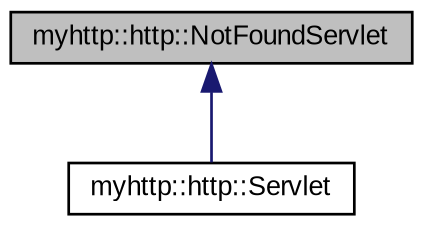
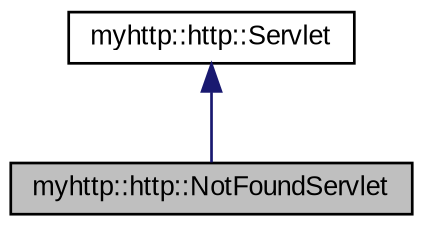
edge "myhttp::http::Servlet" -> "myhttp::http::NotFoundServlet": reversed
